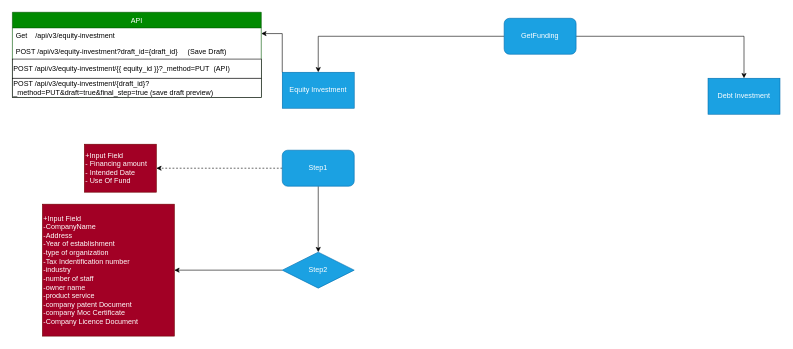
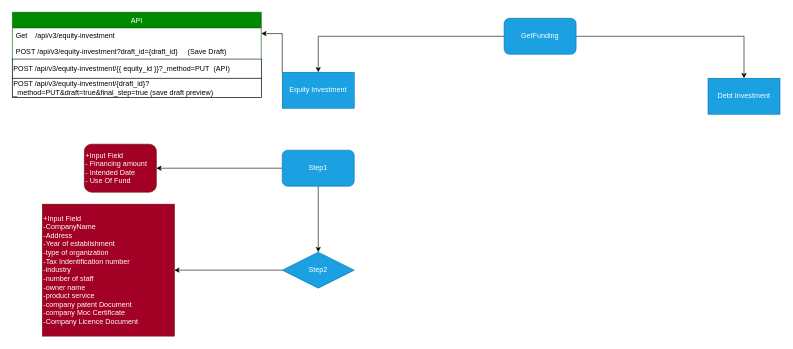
node "+Input Field - Financing amount - Intended Date - Use Of Fund": shape rectangle -> rounded rectangle
edge "Step1" -> "+Input Field - Financing amount - Intended Date - Use Of Fund": style dashed -> solid
